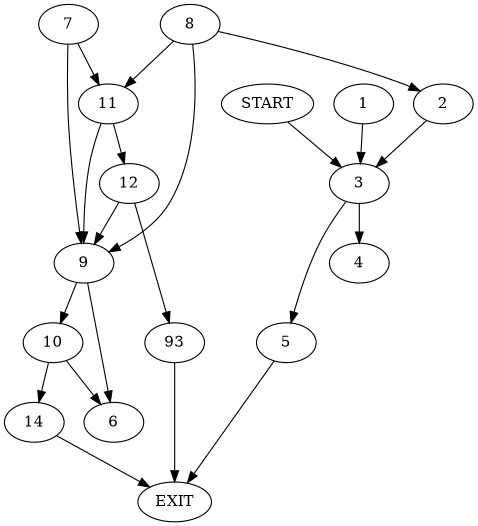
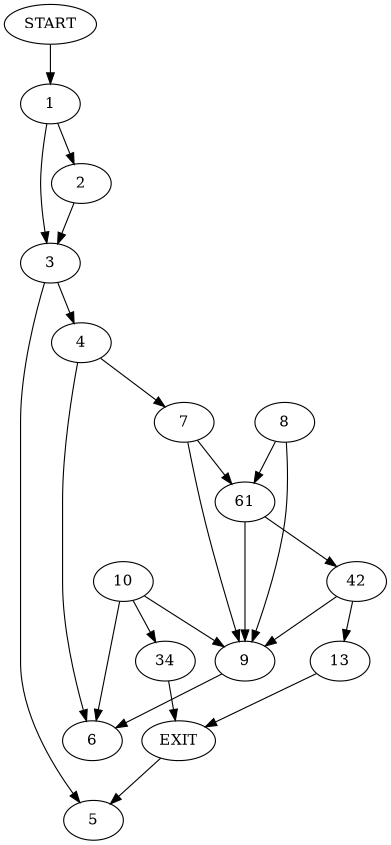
edge "8" -> "2": now "1" -> "2"
node "11": label "11" -> "61"
edge "START" -> "3": now "START" -> "1"
node "12": label "12" -> "42"
edge "9" -> "10": reversed
node "93": label "93" -> "13"
edge "4" -> "7": added
edge "5" -> "EXIT": reversed
node "14": label "14" -> "34"
edge "4" -> "6": added
